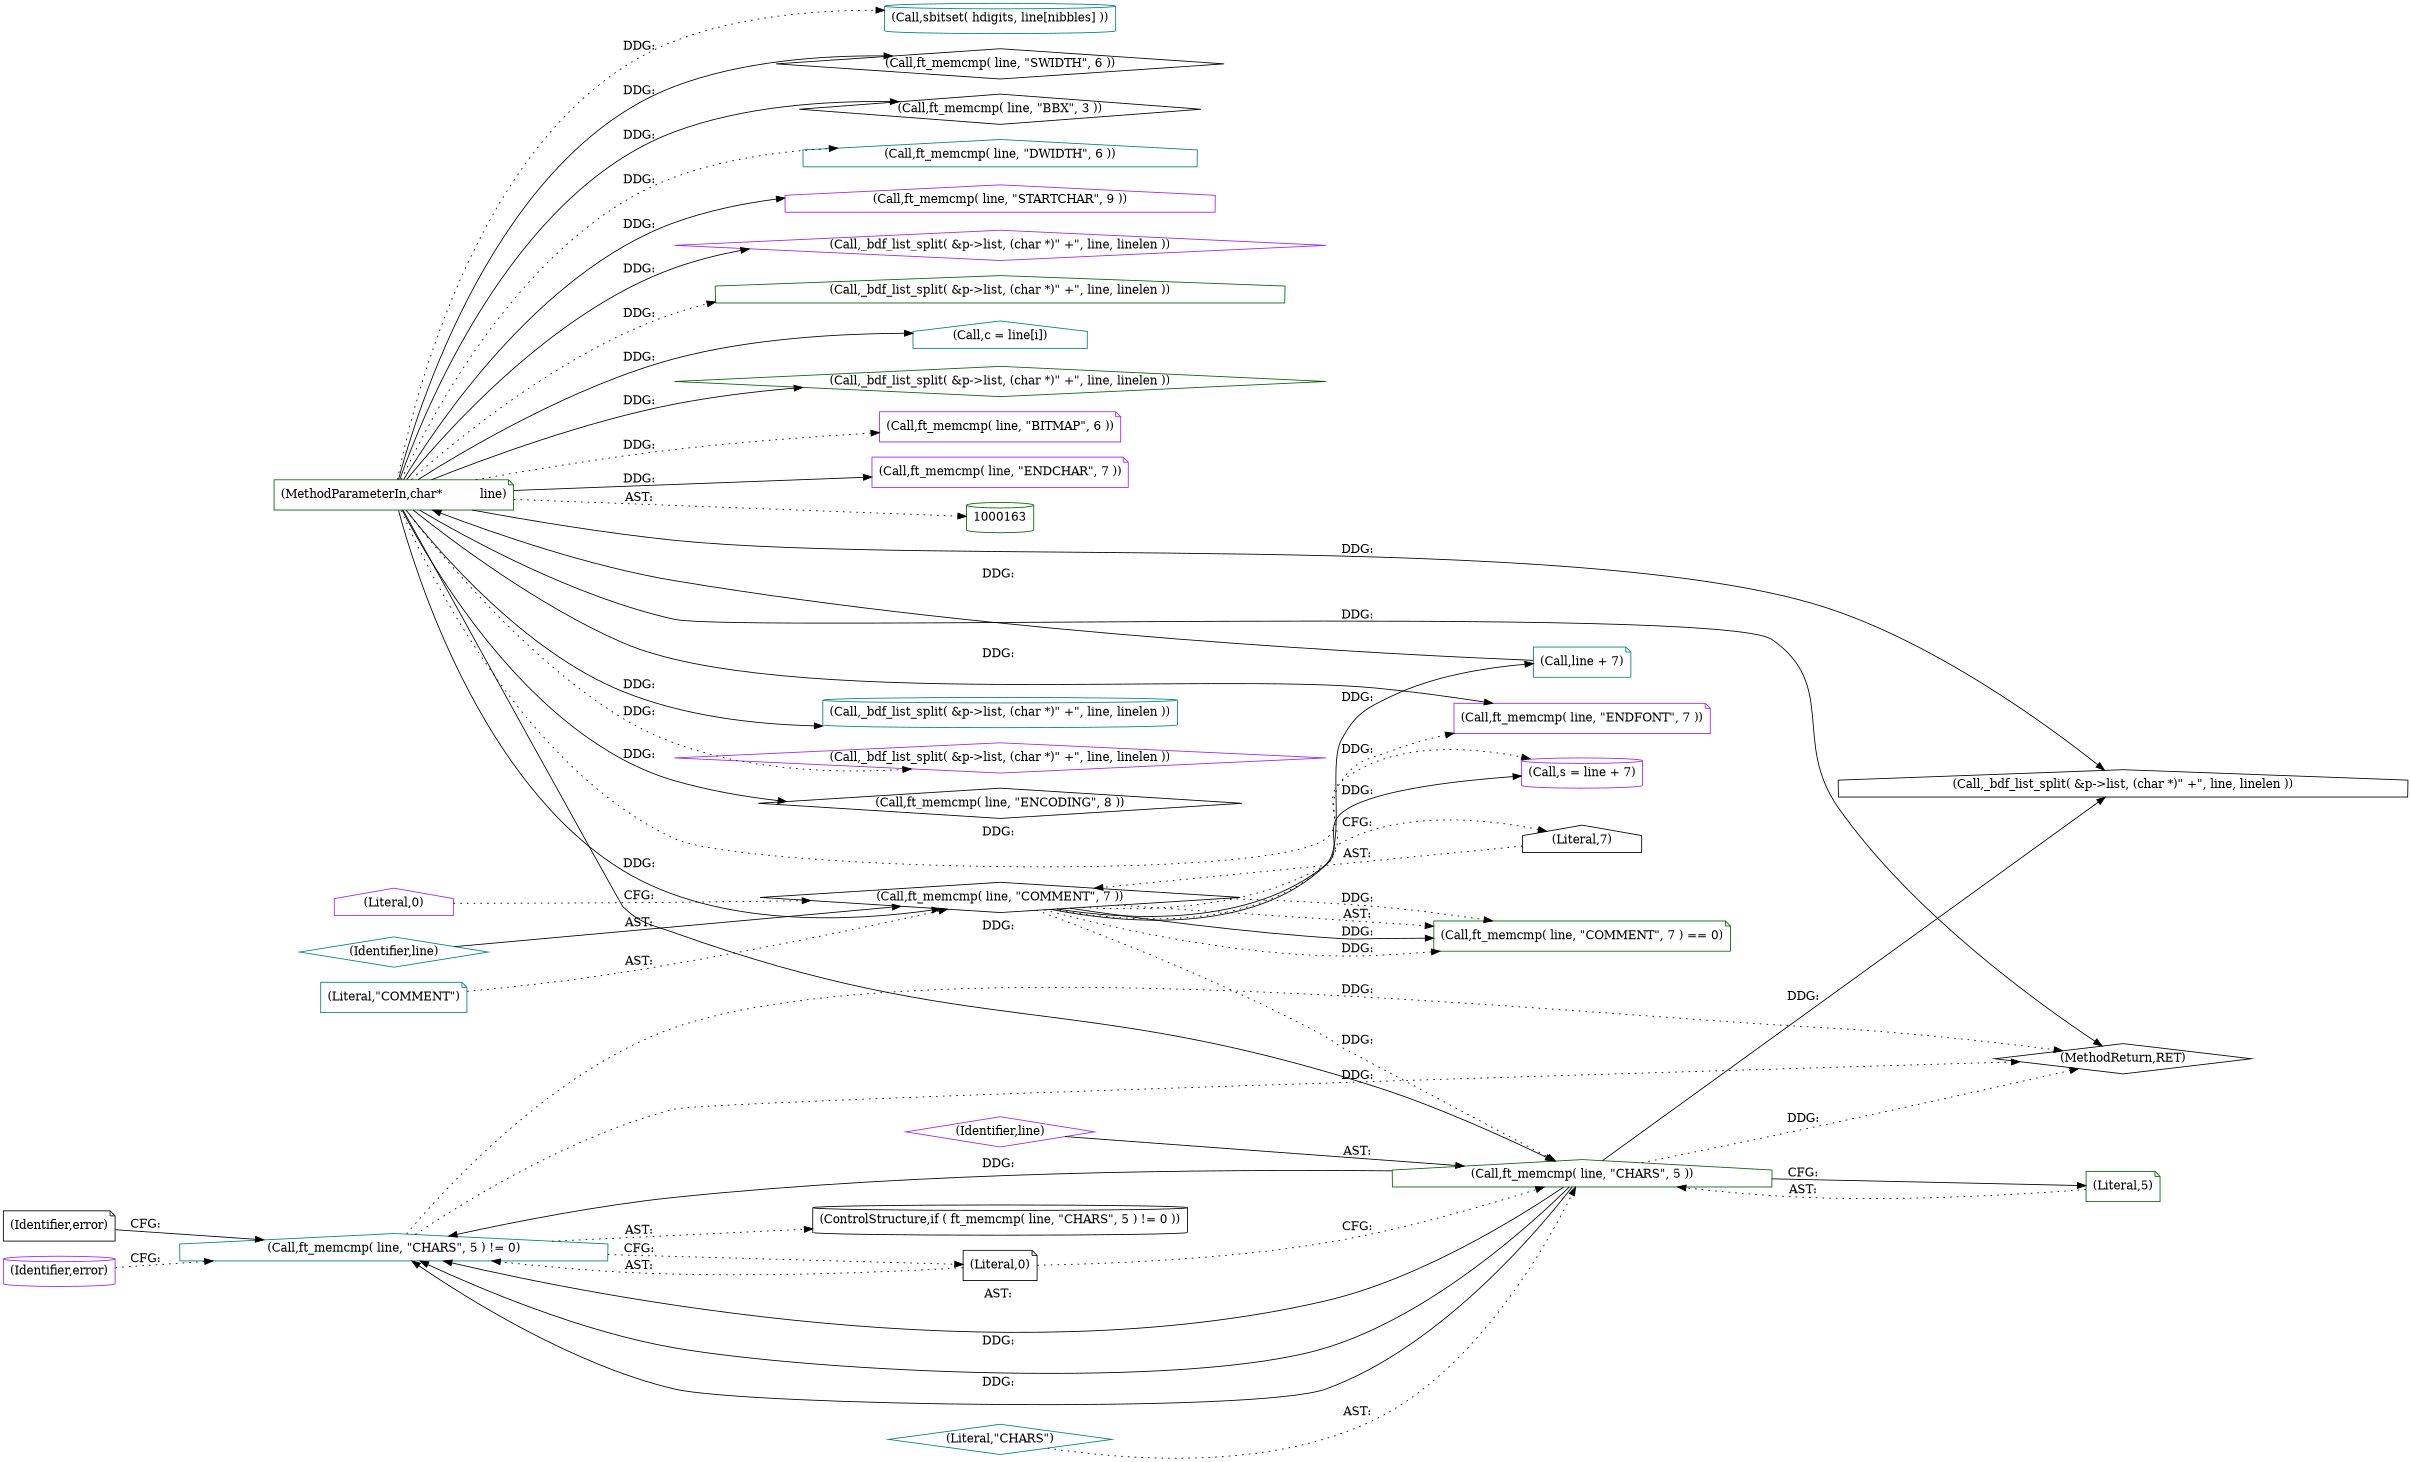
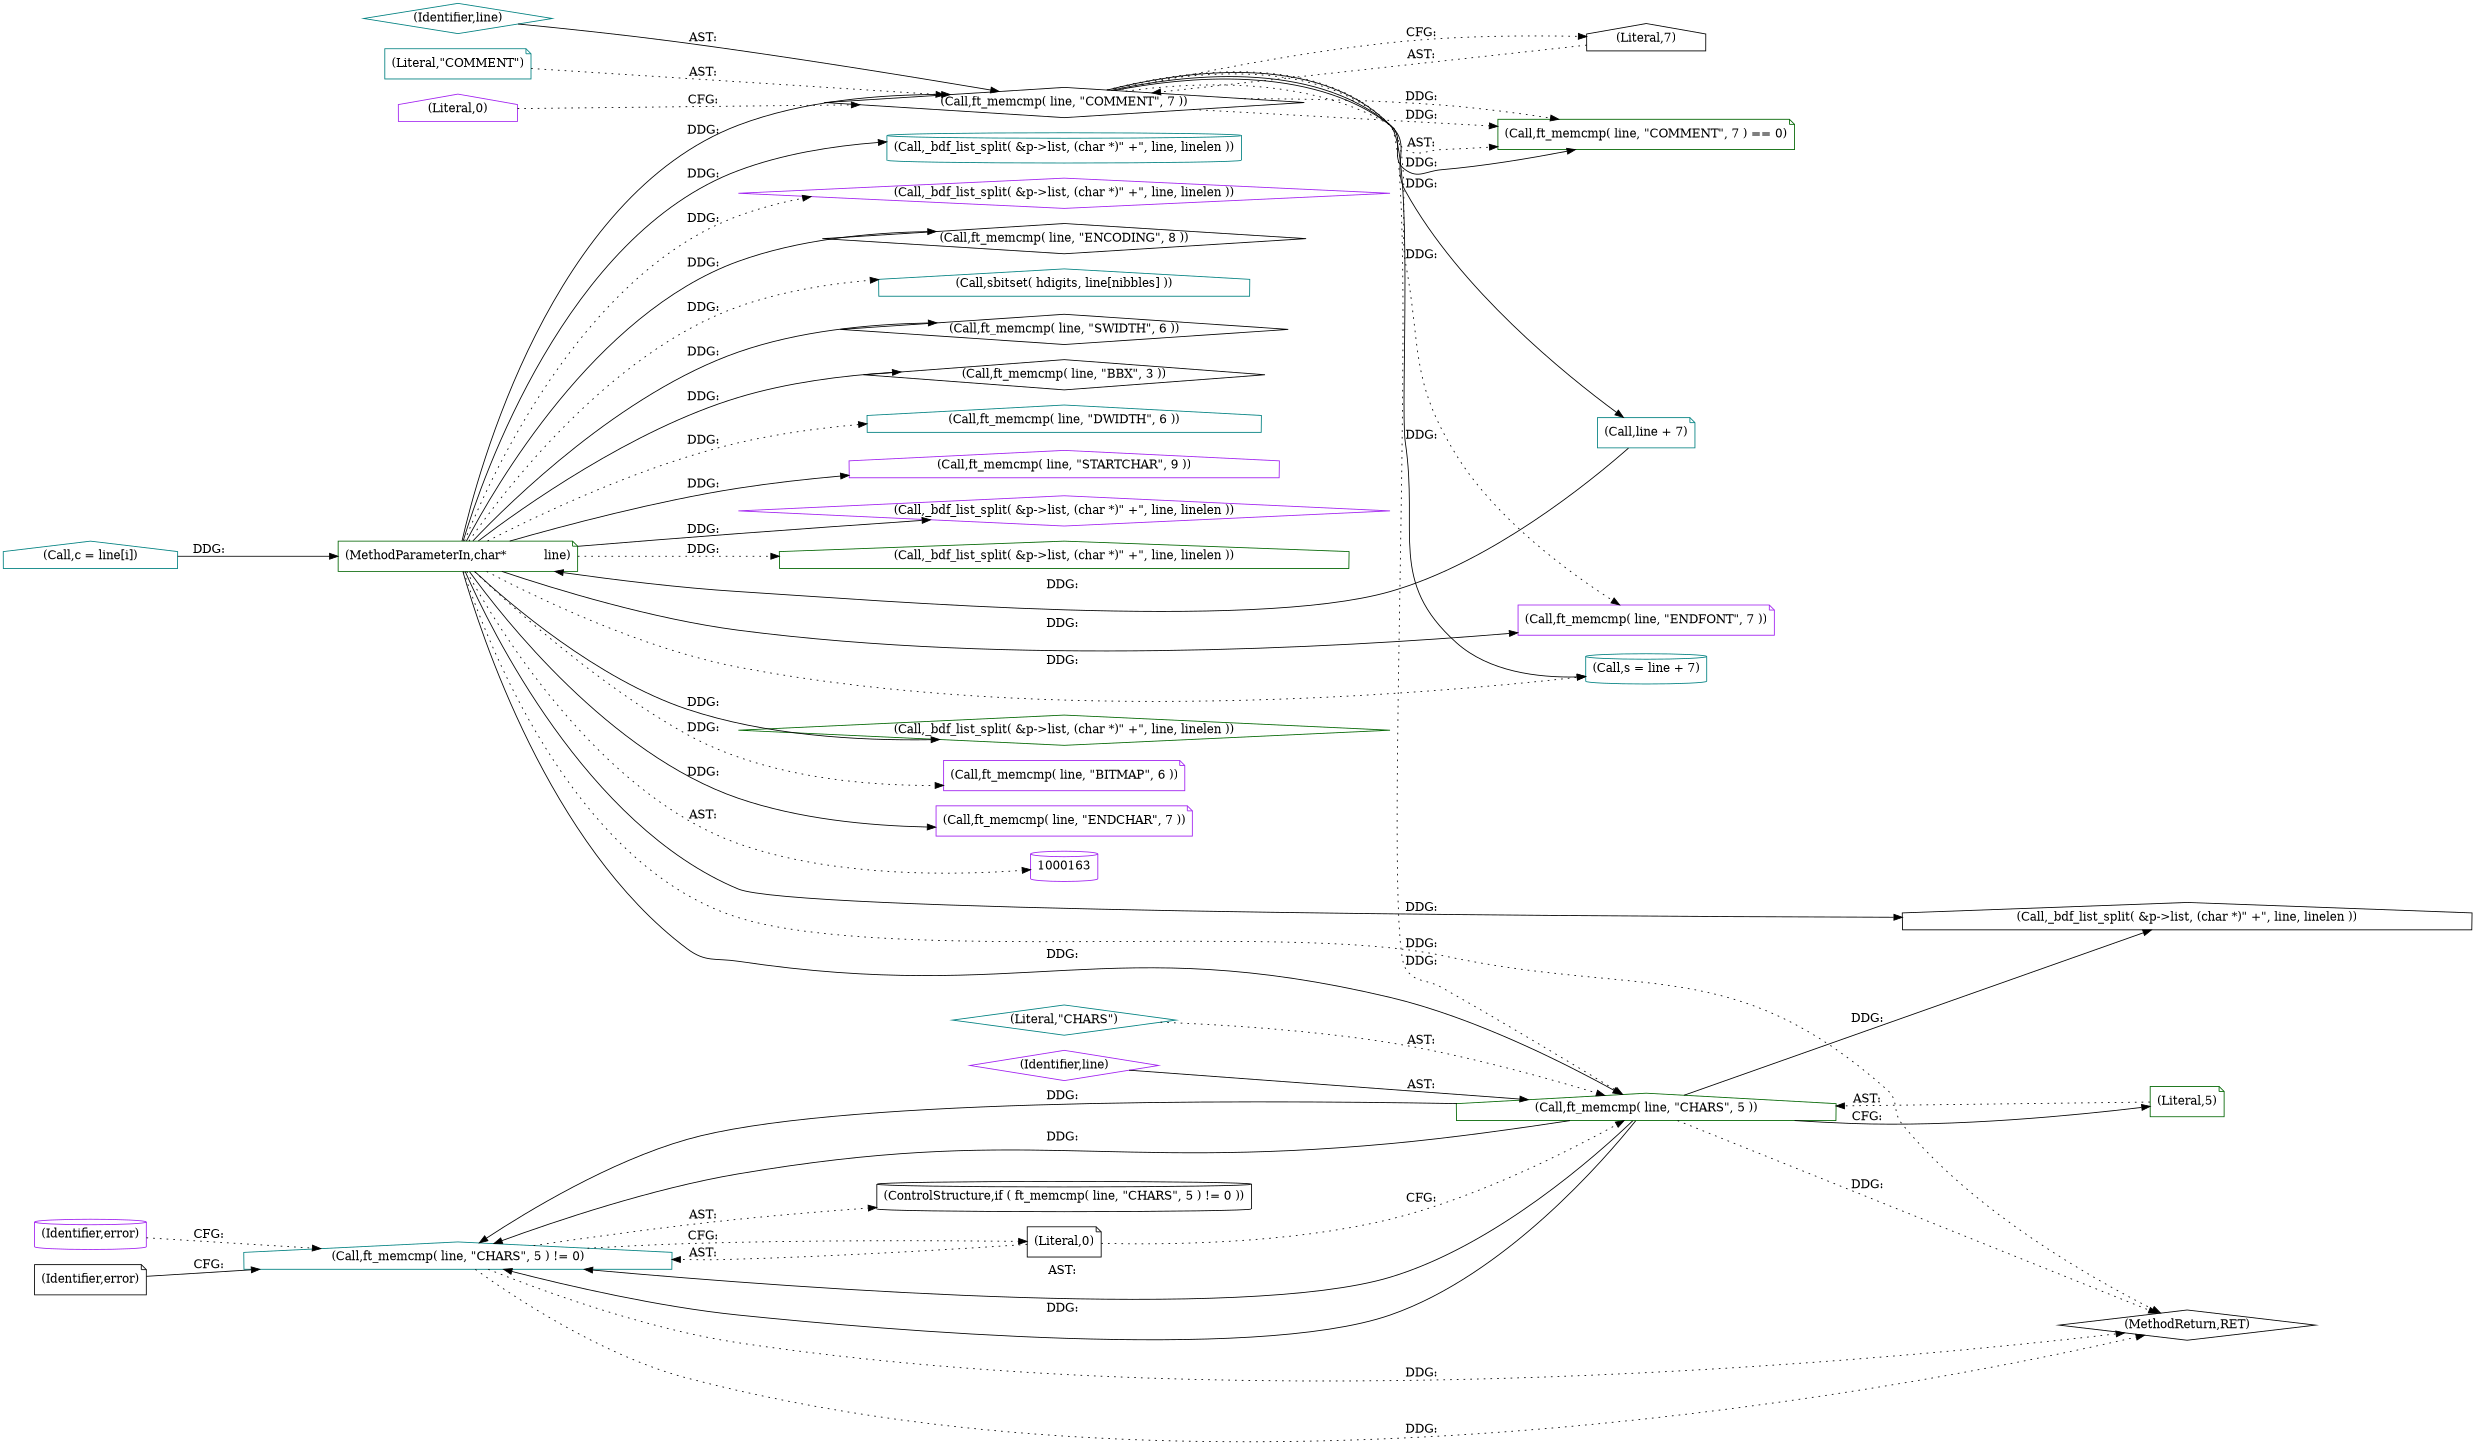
node "(Call,sbitset( hdigits, line[nibbles] ))": shape cylinder -> house
edge "(MethodParameterIn,char*          line)" -> "(Call,c = line[i])": reversed
node "1000163": color darkgreen -> purple
edge "(MethodParameterIn,char*          line)" -> "(MethodReturn,RET)": style solid -> dotted
node "(Call,s = line + 7)": color purple -> teal
